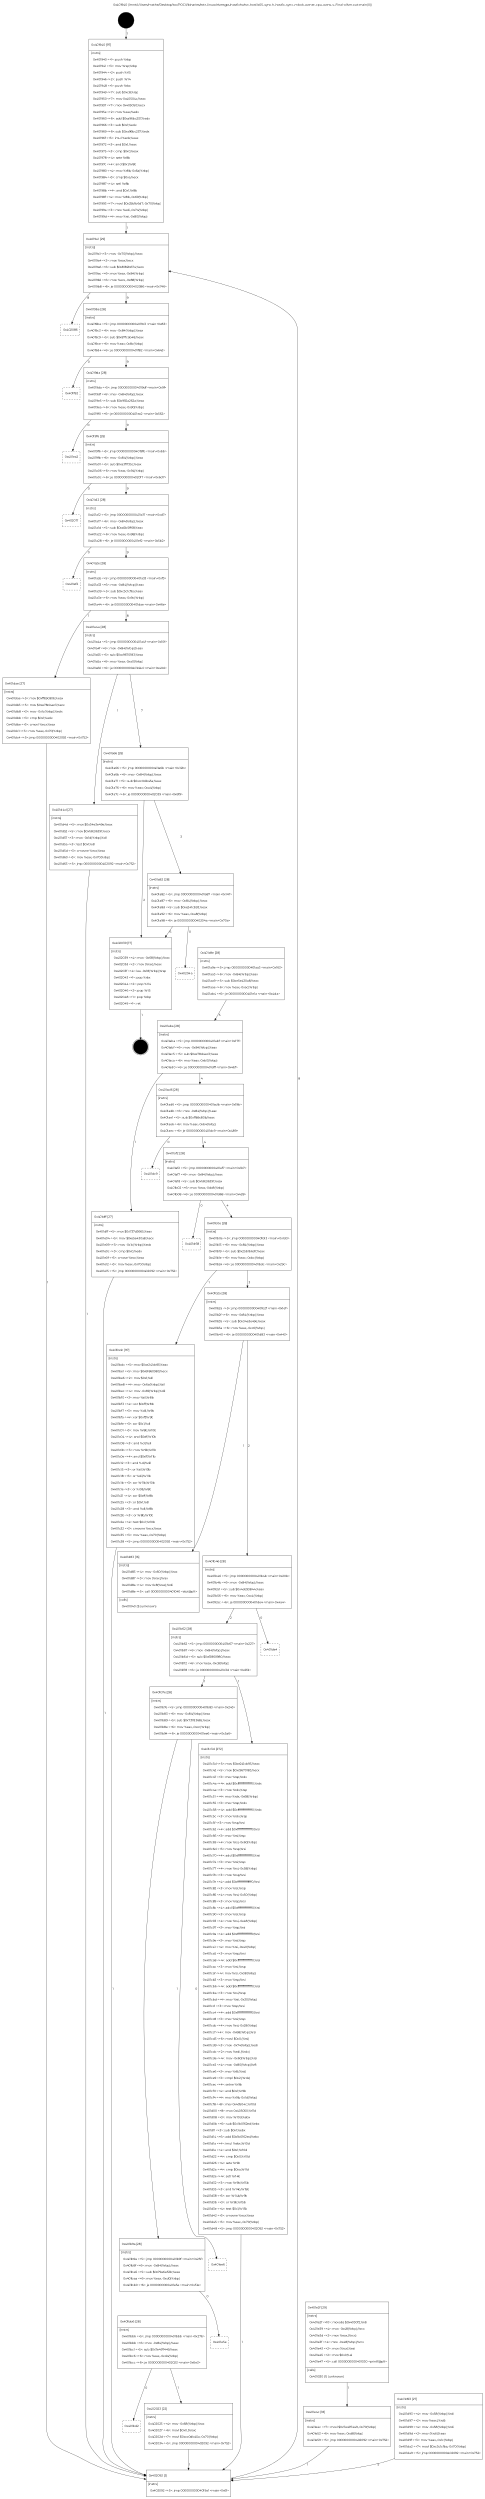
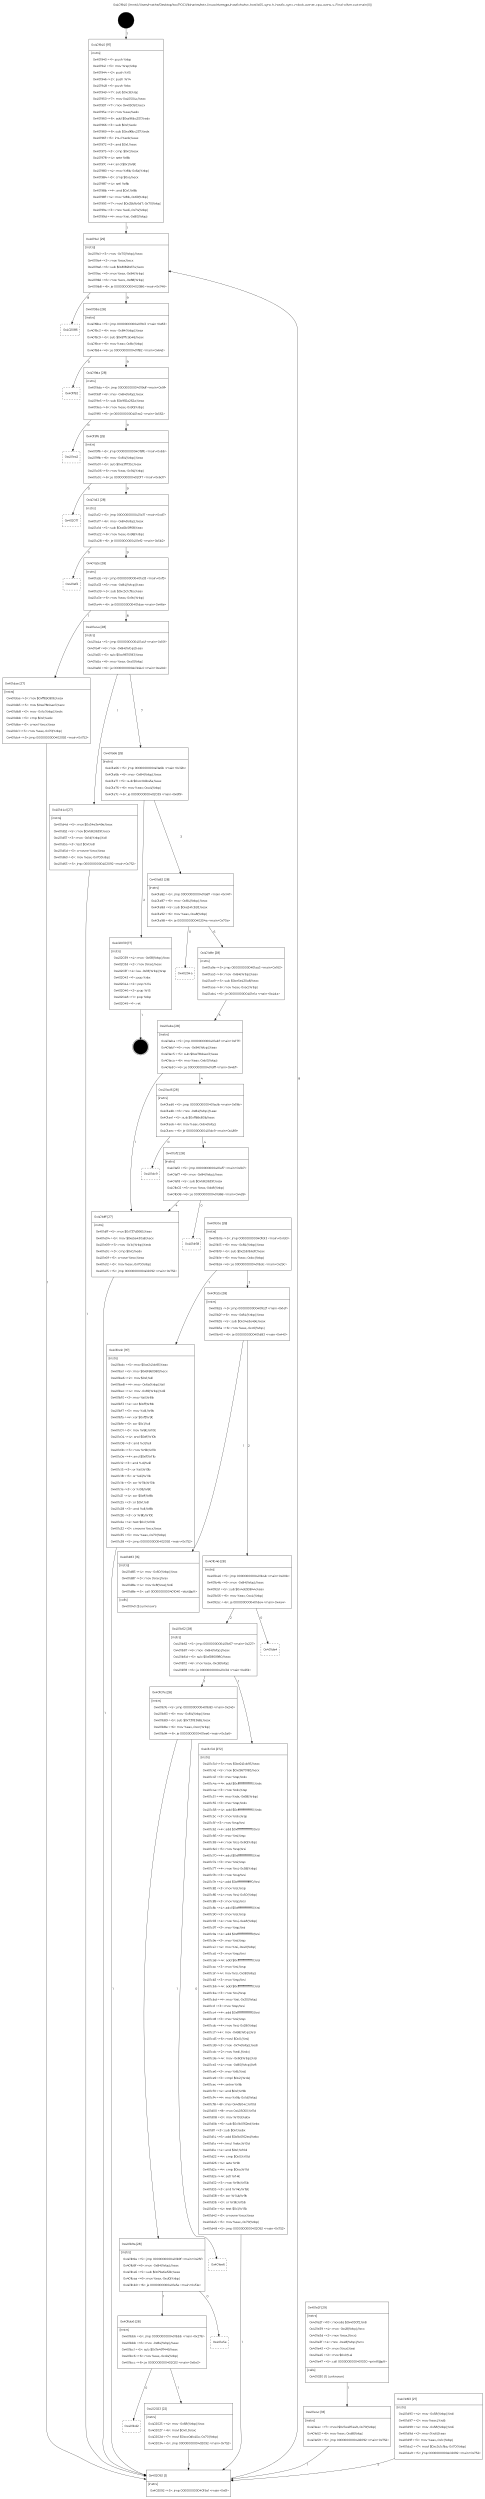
edge "0x401a82 [28]" -> "0x402039 [17]": now "0x401a82 [28]" -> "0x401a9e [28]"
edge "0x401af2 [28]" -> "0x401b0e [28]": now "0x401af2 [28]" -> "0x401dff [27]"
edge "0x401b9a [28]" -> "0x401bb6 [28]": added, label "1"
